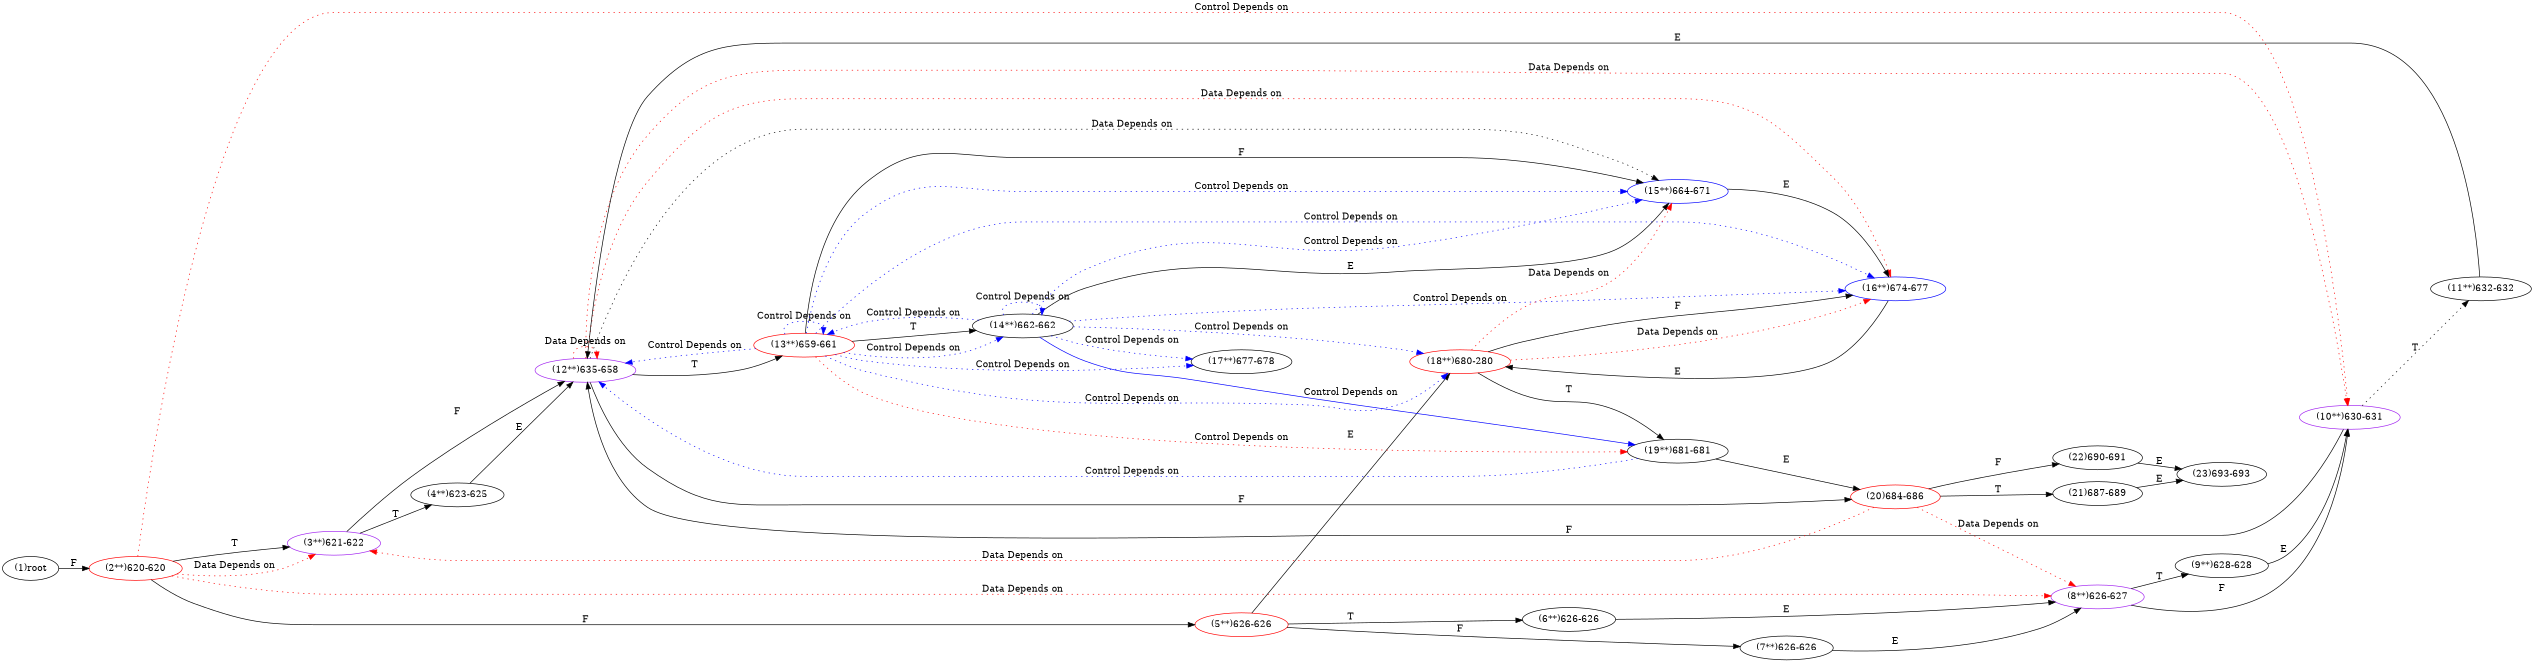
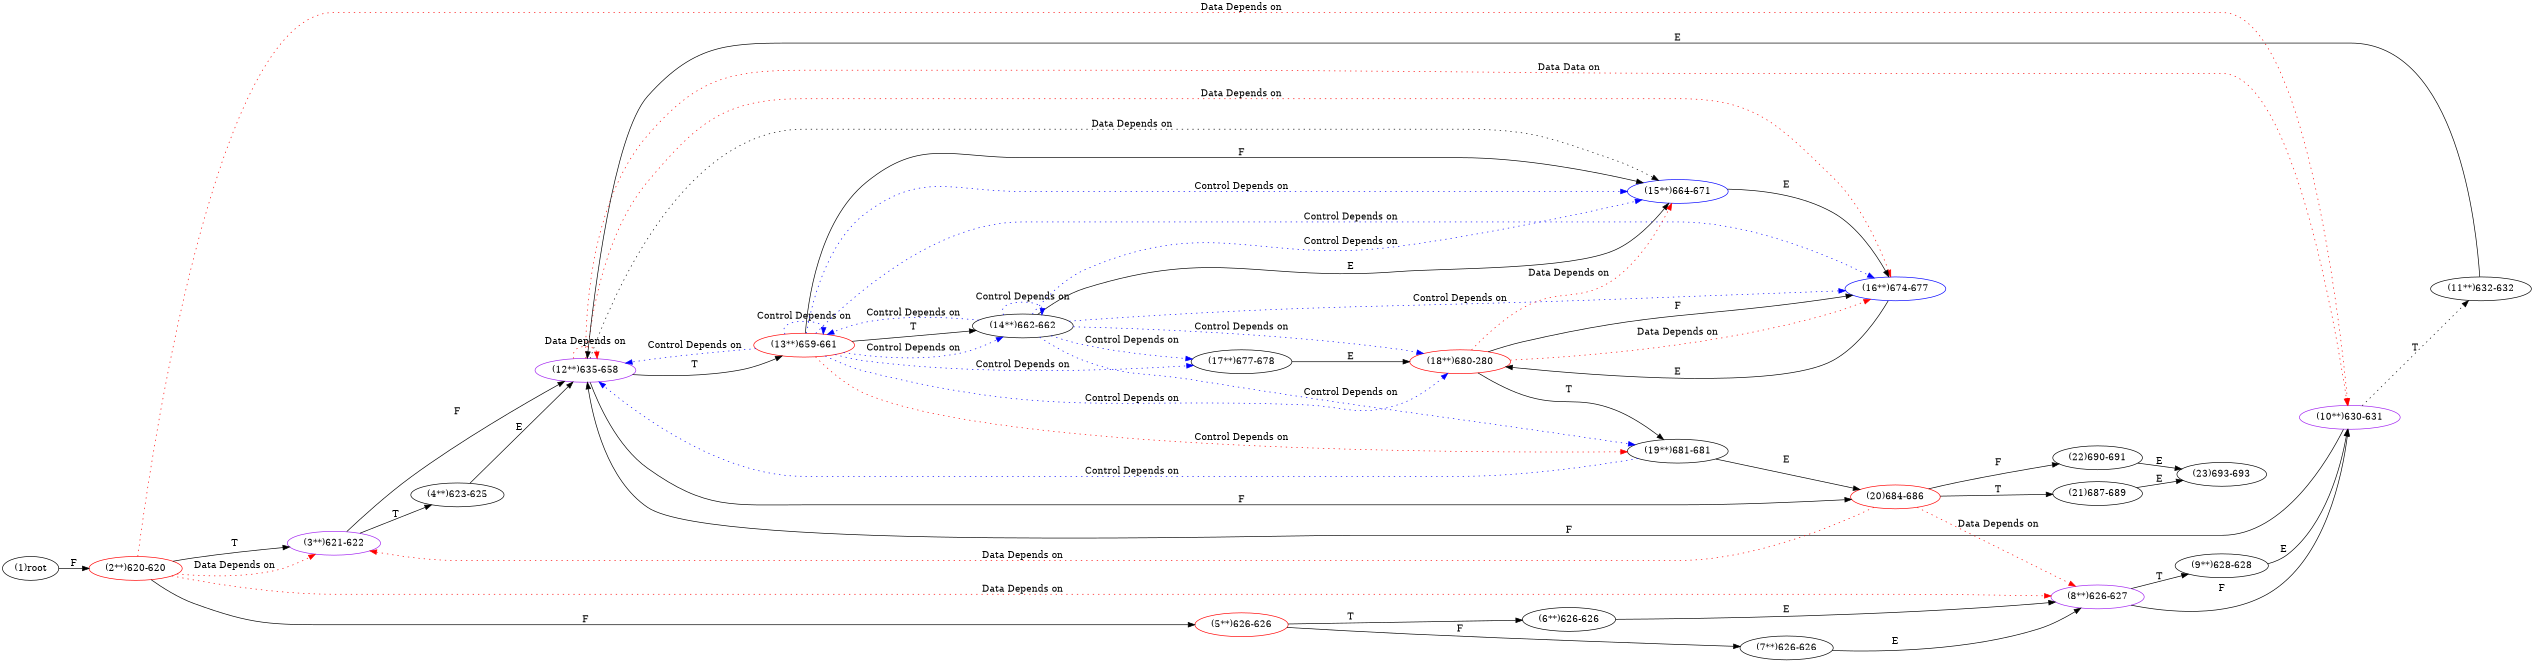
edge "(2**)620-620" -> "(10**)630-631": label "Control Depends on" -> "Data Depends on"
edge "(12**)635-658" -> "(10**)630-631": label "Data Depends on" -> "Data Data on"
edge "(14**)662-662" -> "(19**)681-681": style solid -> dotted
edge "(5**)626-626" -> "(18**)680-280": now "(17**)677-678" -> "(18**)680-280"
